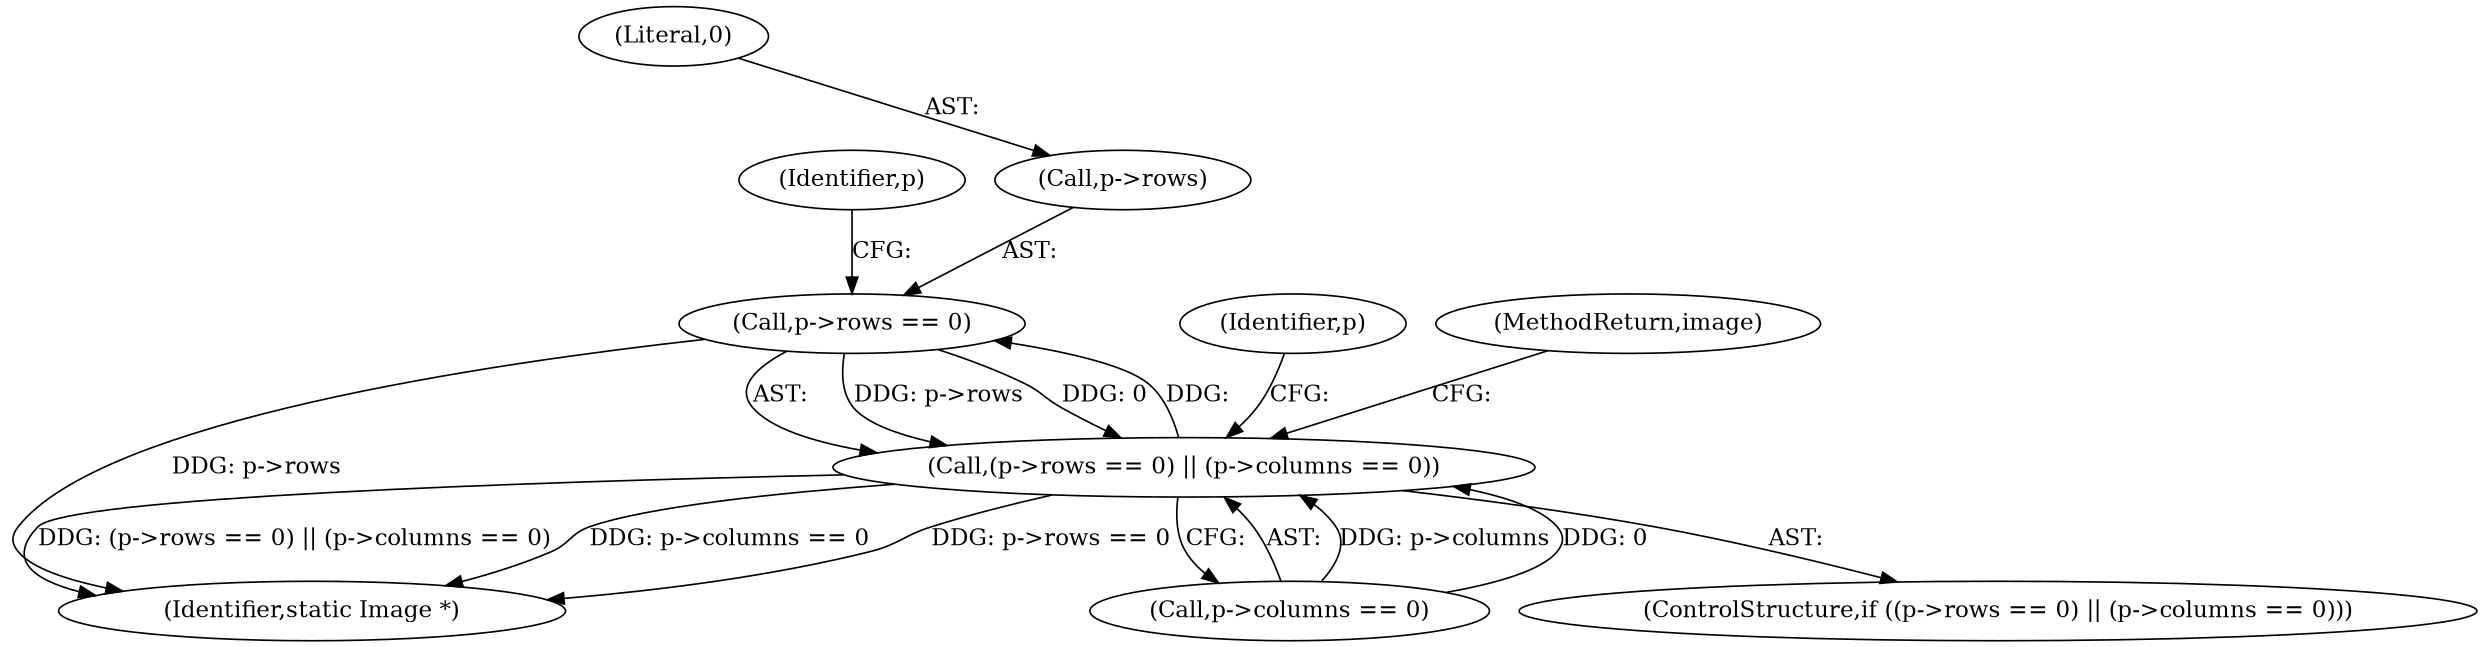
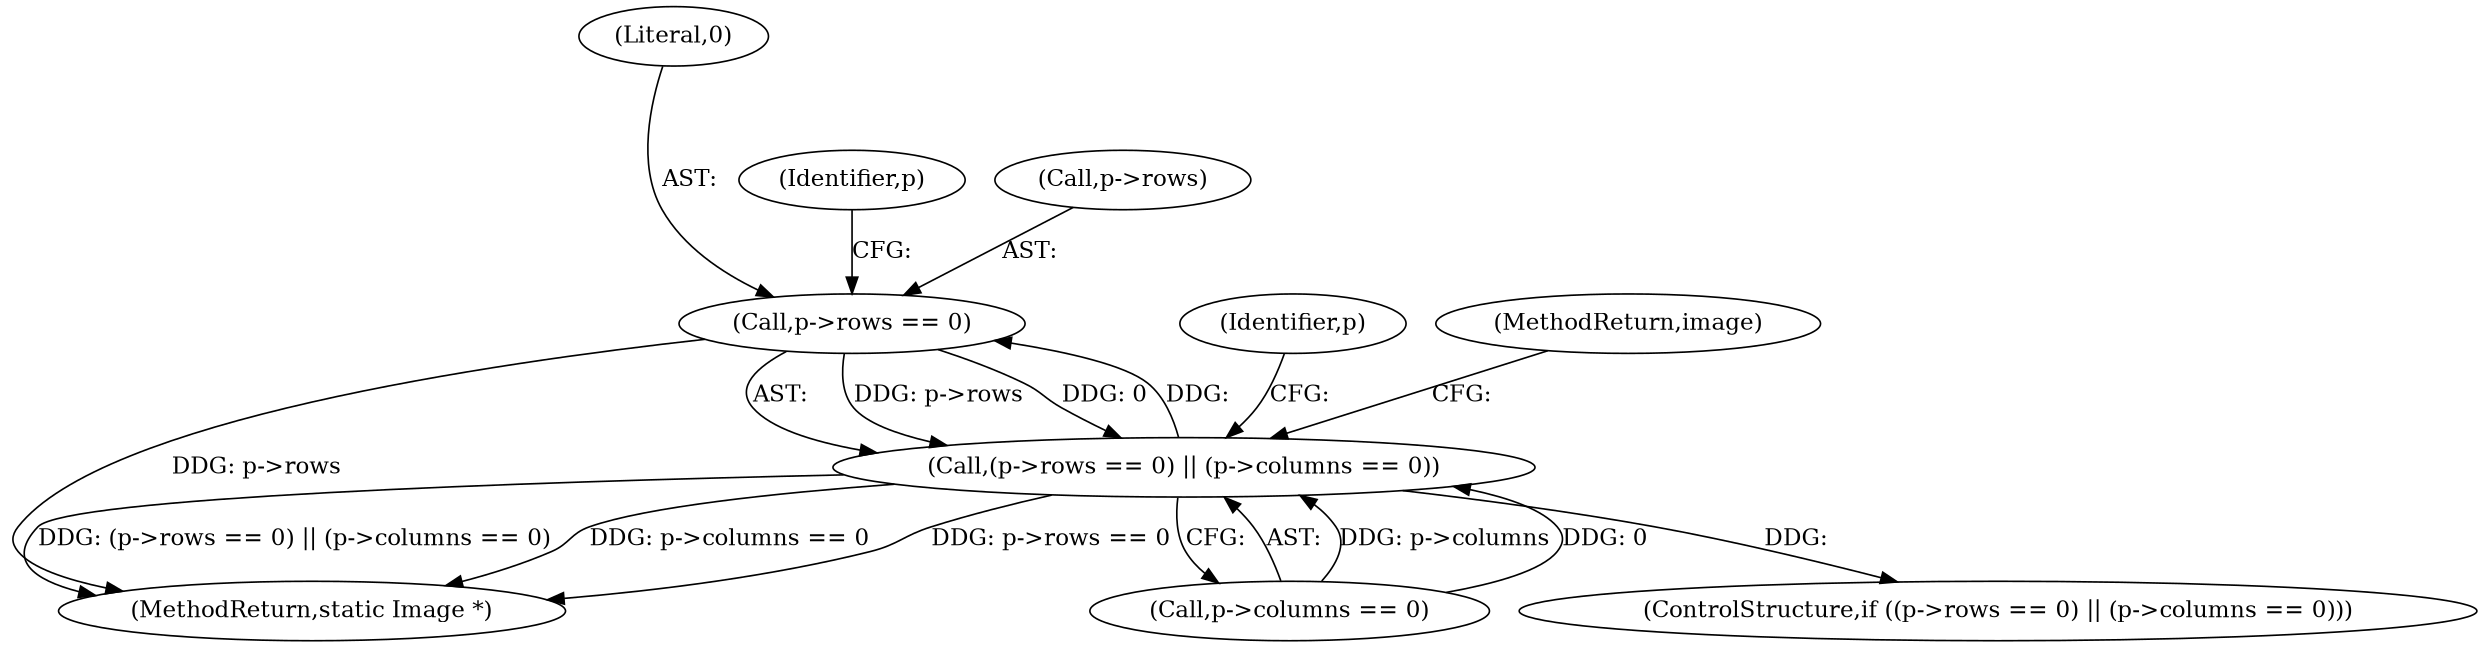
edge "(Literal,0)" -> "(Call,p->rows)": now "(Literal,0)" -> "(Call,p->rows == 0)"
edge "(Call,(p->rows == 0) || (p->columns == 0))" -> "(ControlStructure,if ((p->rows == 0) || (p->columns == 0)))": label "AST: " -> "DDG: "
node "(Identifier,static Image *)": label "(Identifier,static Image *)" -> "(MethodReturn,static Image *)"
